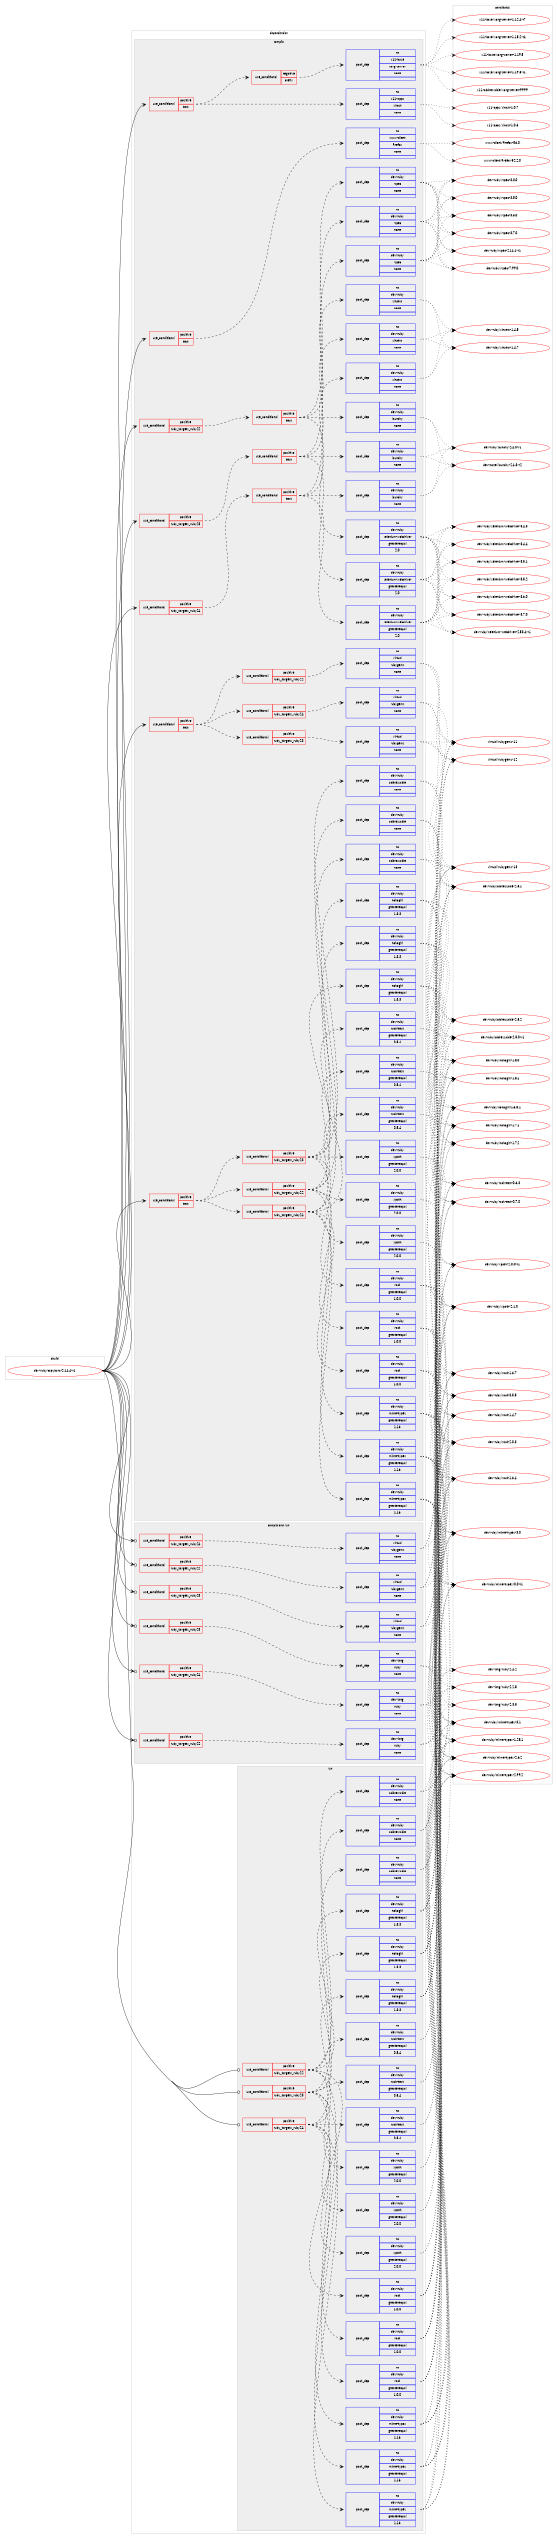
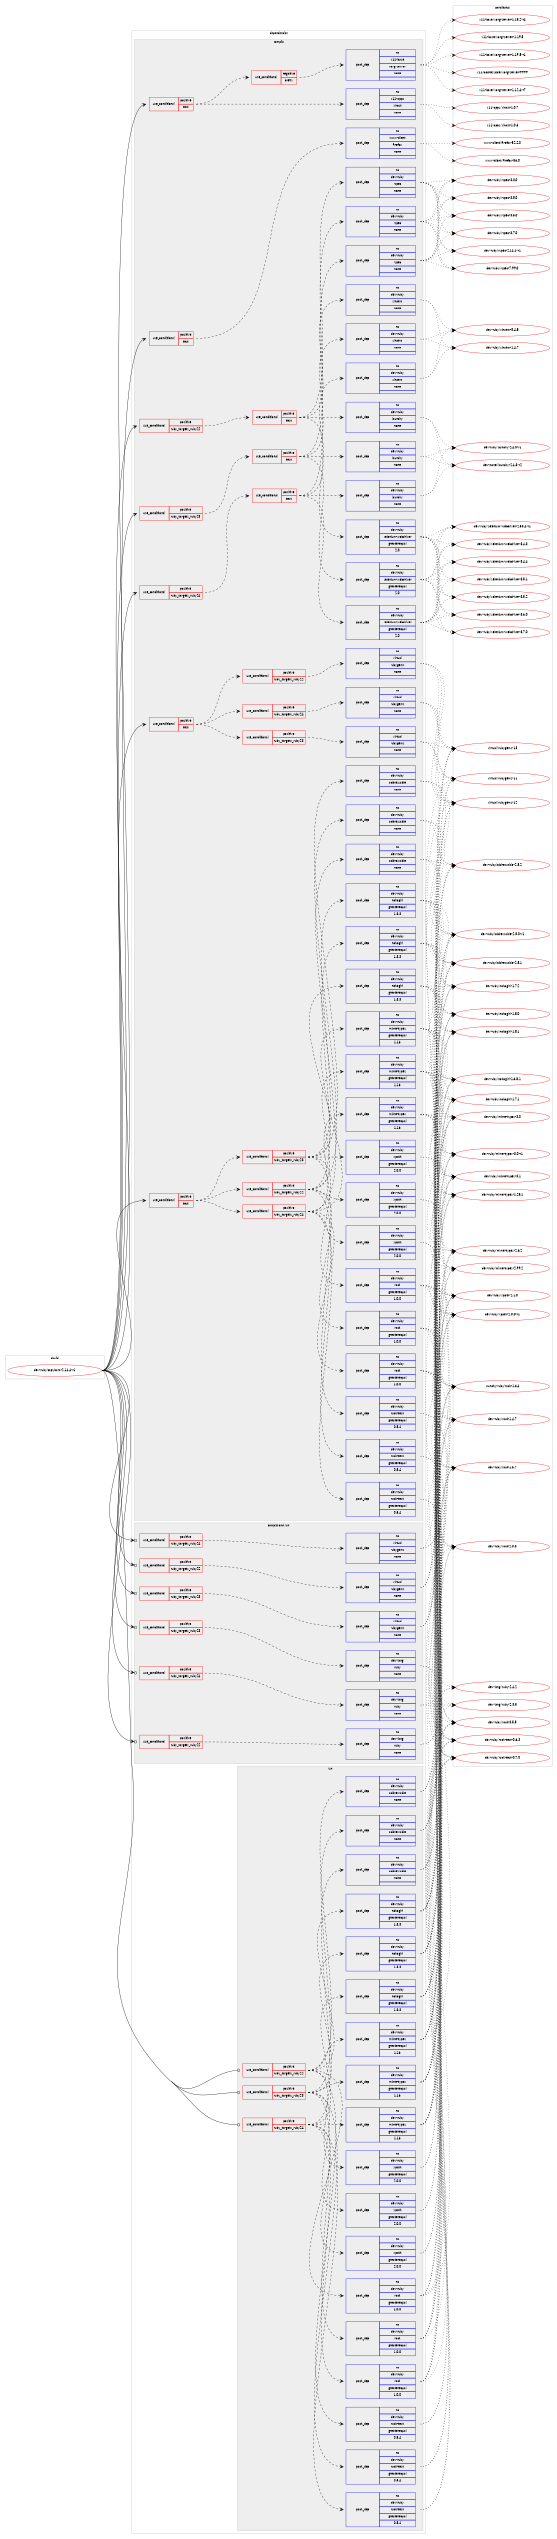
node "dev-ruby/sinatra-1.4.8": label "dev-ruby/sinatra-1.4.8" -> "dev-ruby/sinatra-5.4.8"
node "dev-ruby/rack-1.6.4": label "dev-ruby/rack-1.6.4" -> "launchy-ruby/rack-1.6.4"
node "dev-lang/ruby-2.2.8": removed
